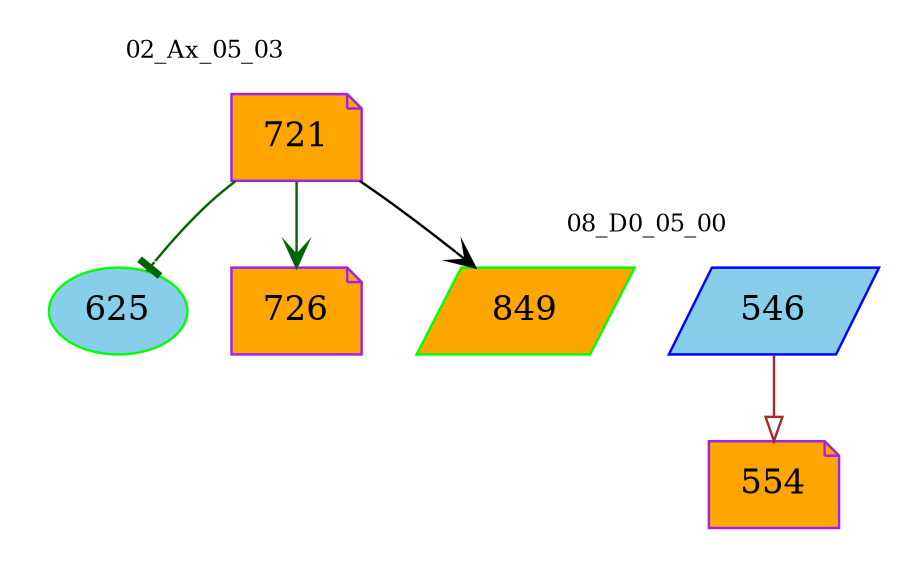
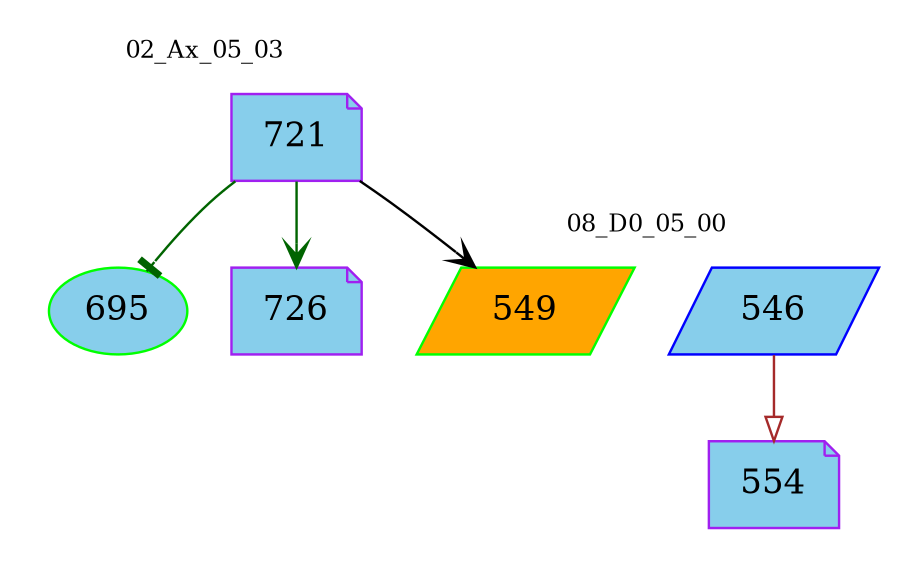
node "721": fillcolor orange -> skyblue
node "625": label "625" -> "695"
node "726": fillcolor orange -> skyblue
node "849": label "849" -> "549"
node "554": fillcolor orange -> skyblue
